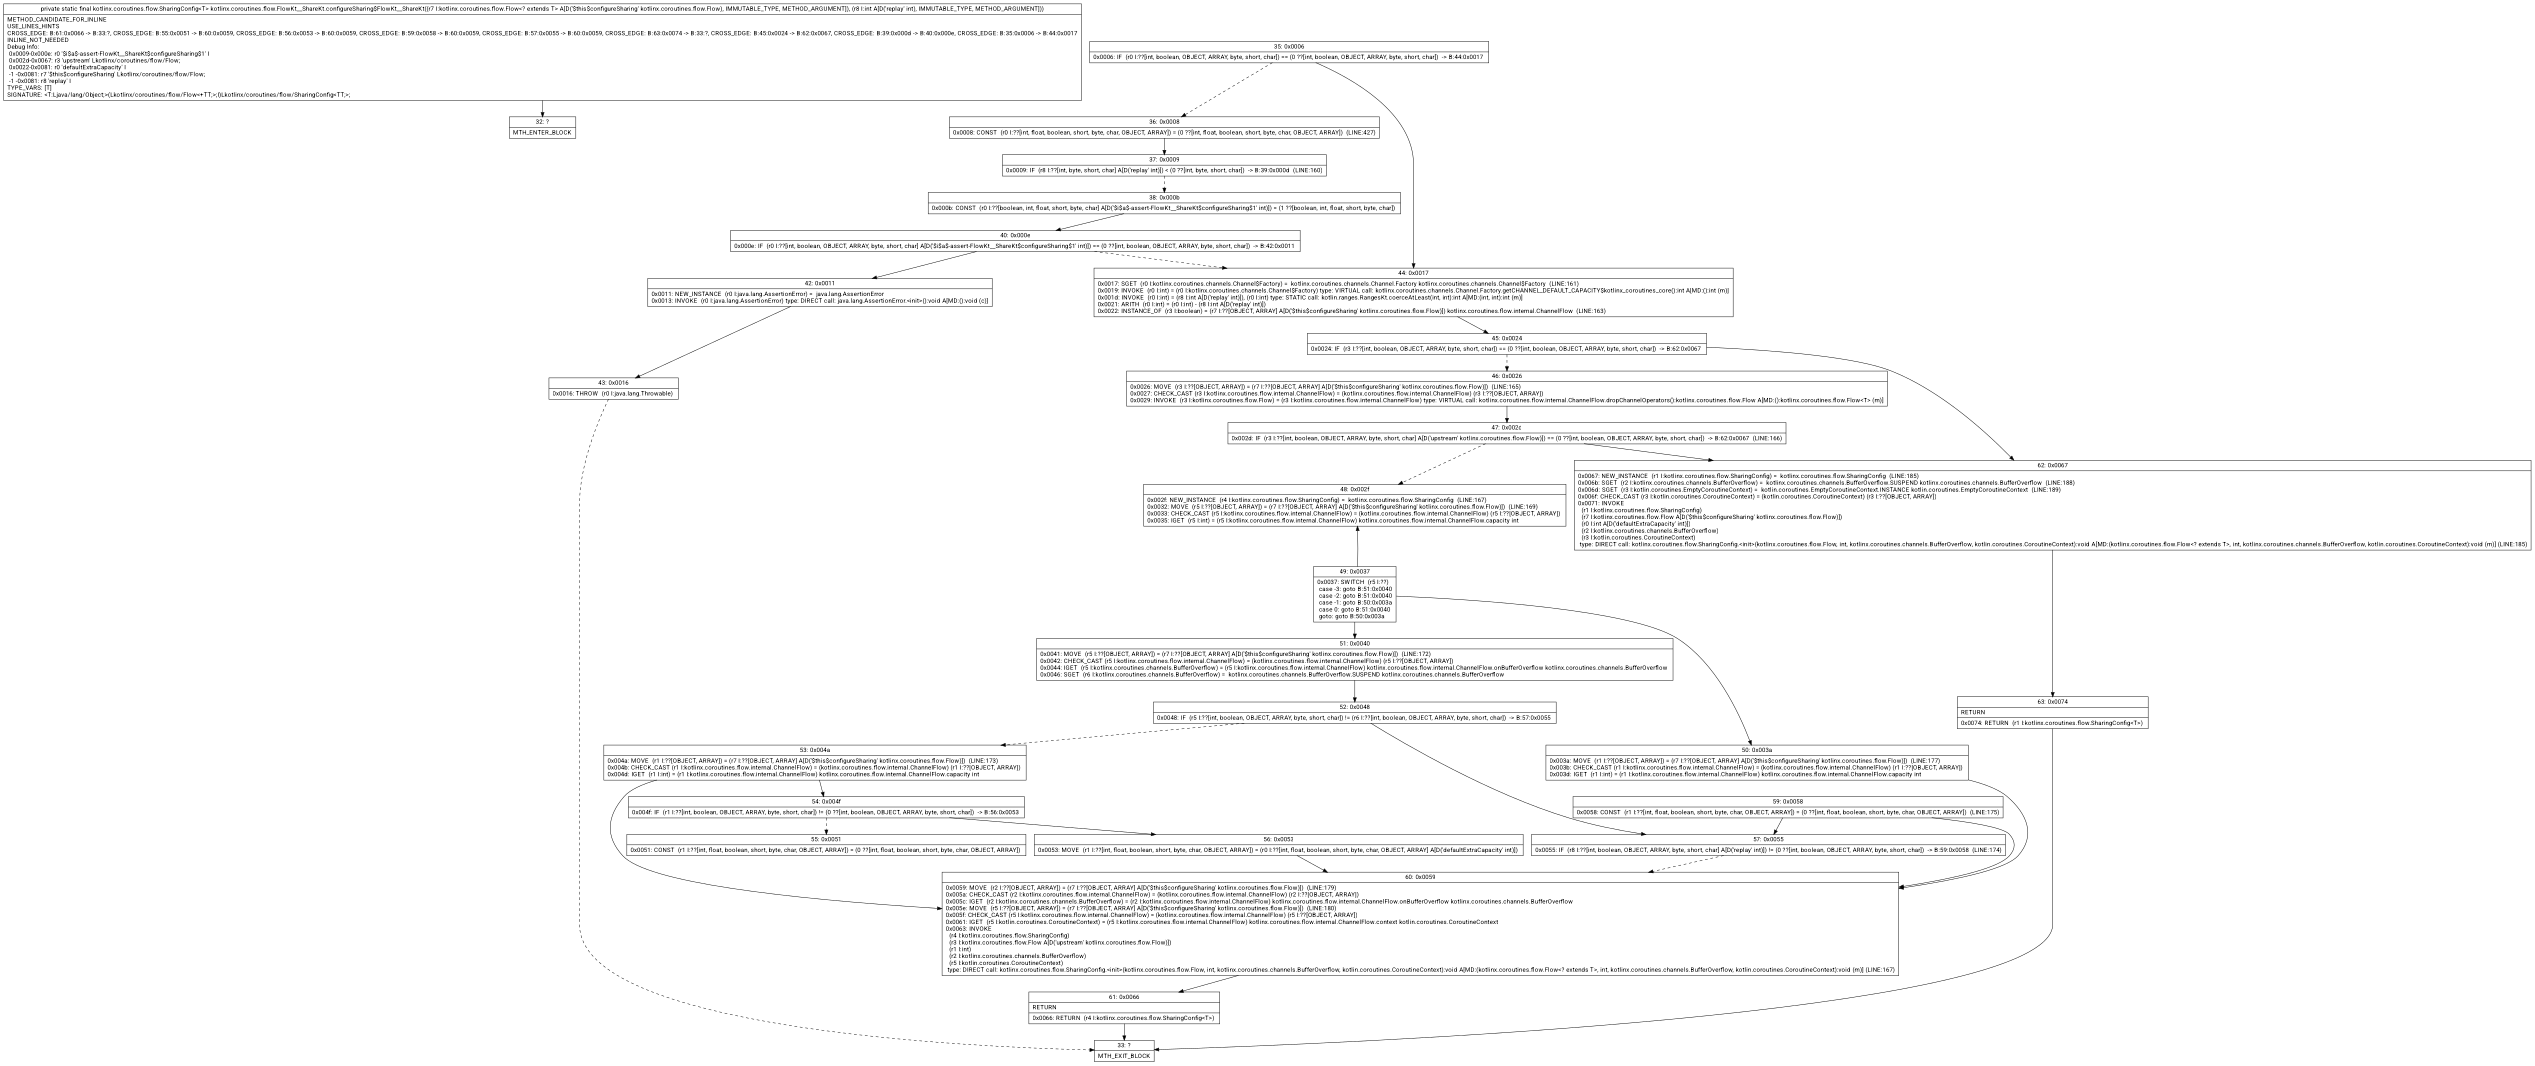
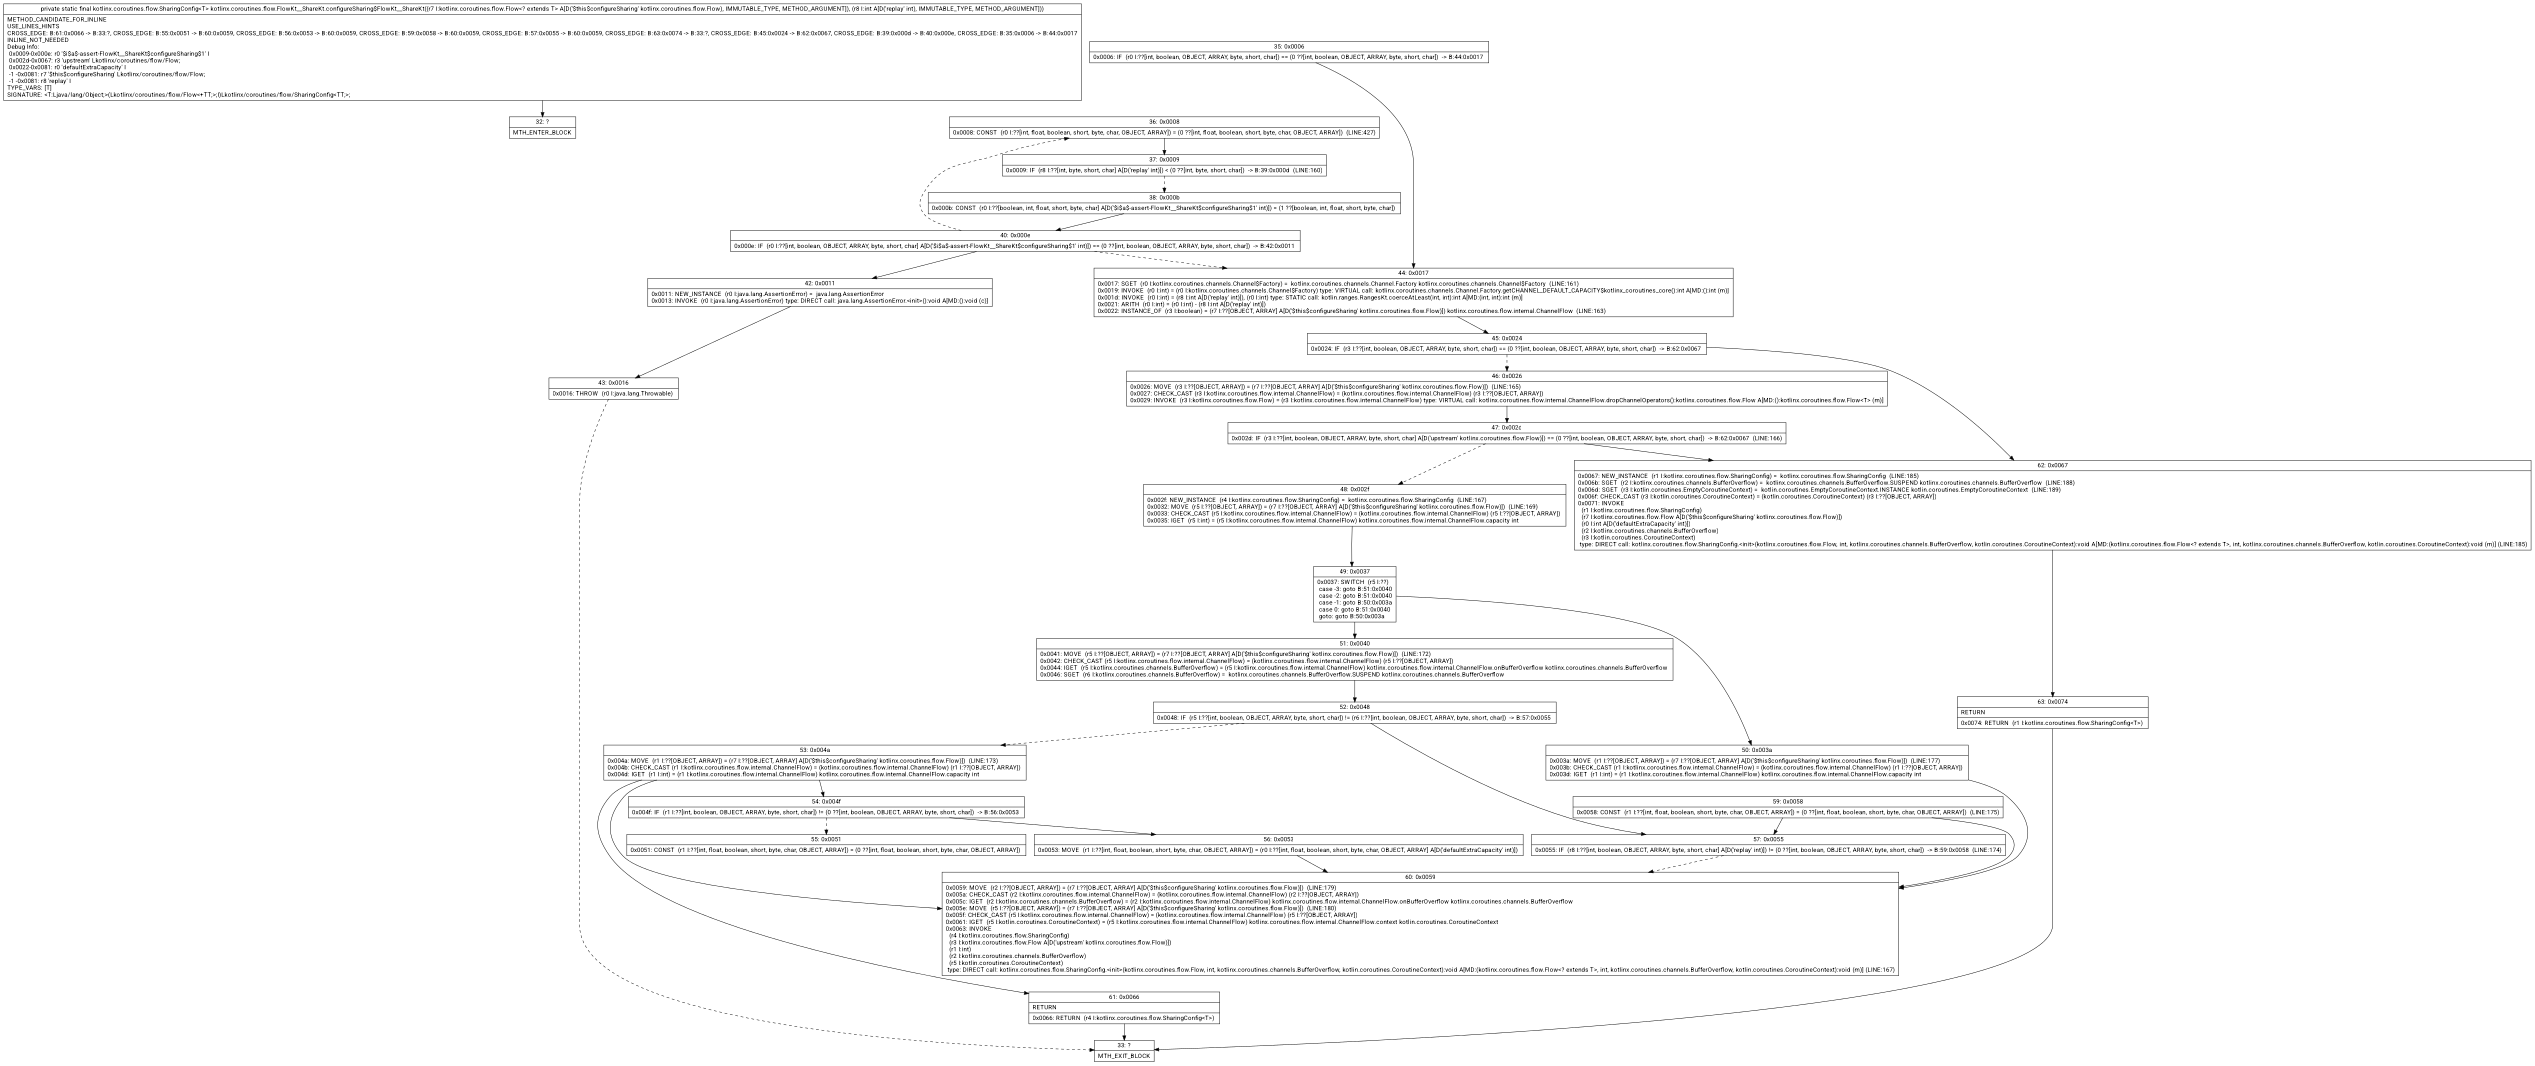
edge "35: 0x0006" -> "36: 0x0008": now "40: 0x000e" -> "36: 0x0008"
edge "49: 0x0037" -> "48: 0x002f": reversed
edge "60: 0x0059" -> "61: 0x0066": now "53: 0x004a" -> "61: 0x0066"
